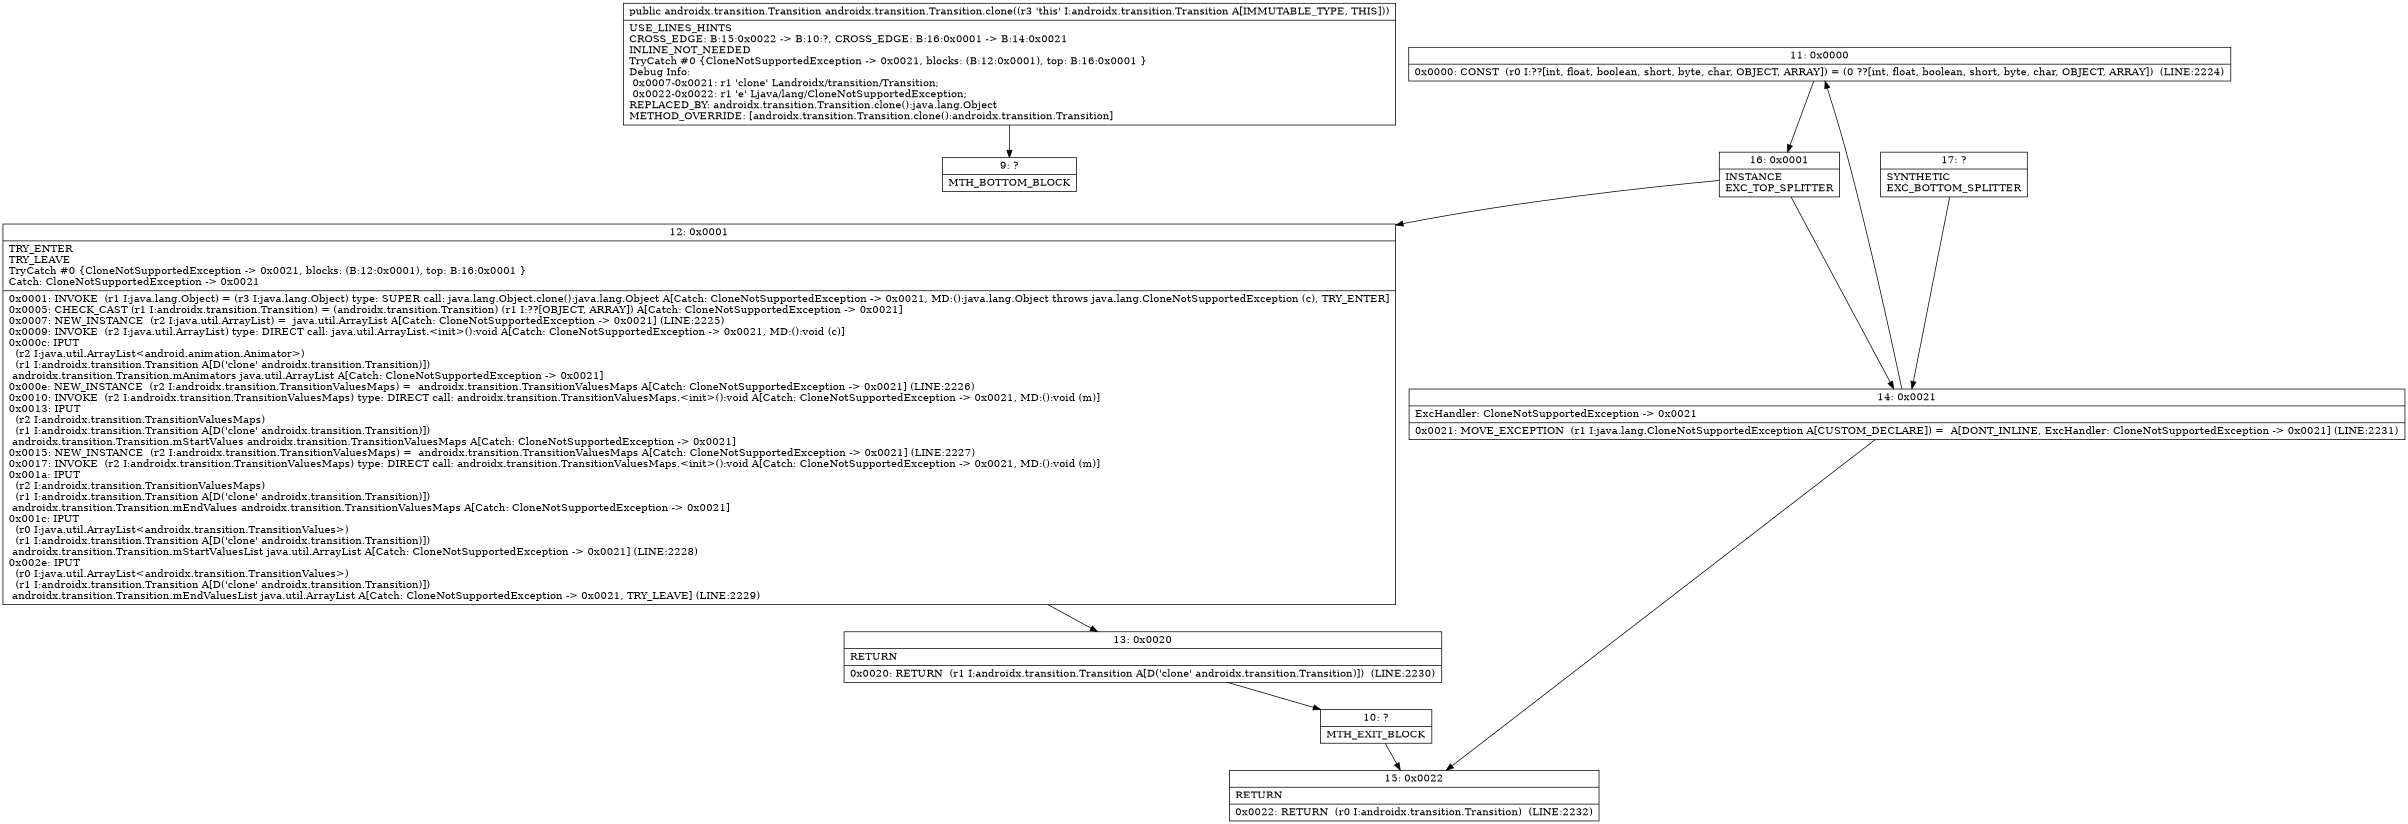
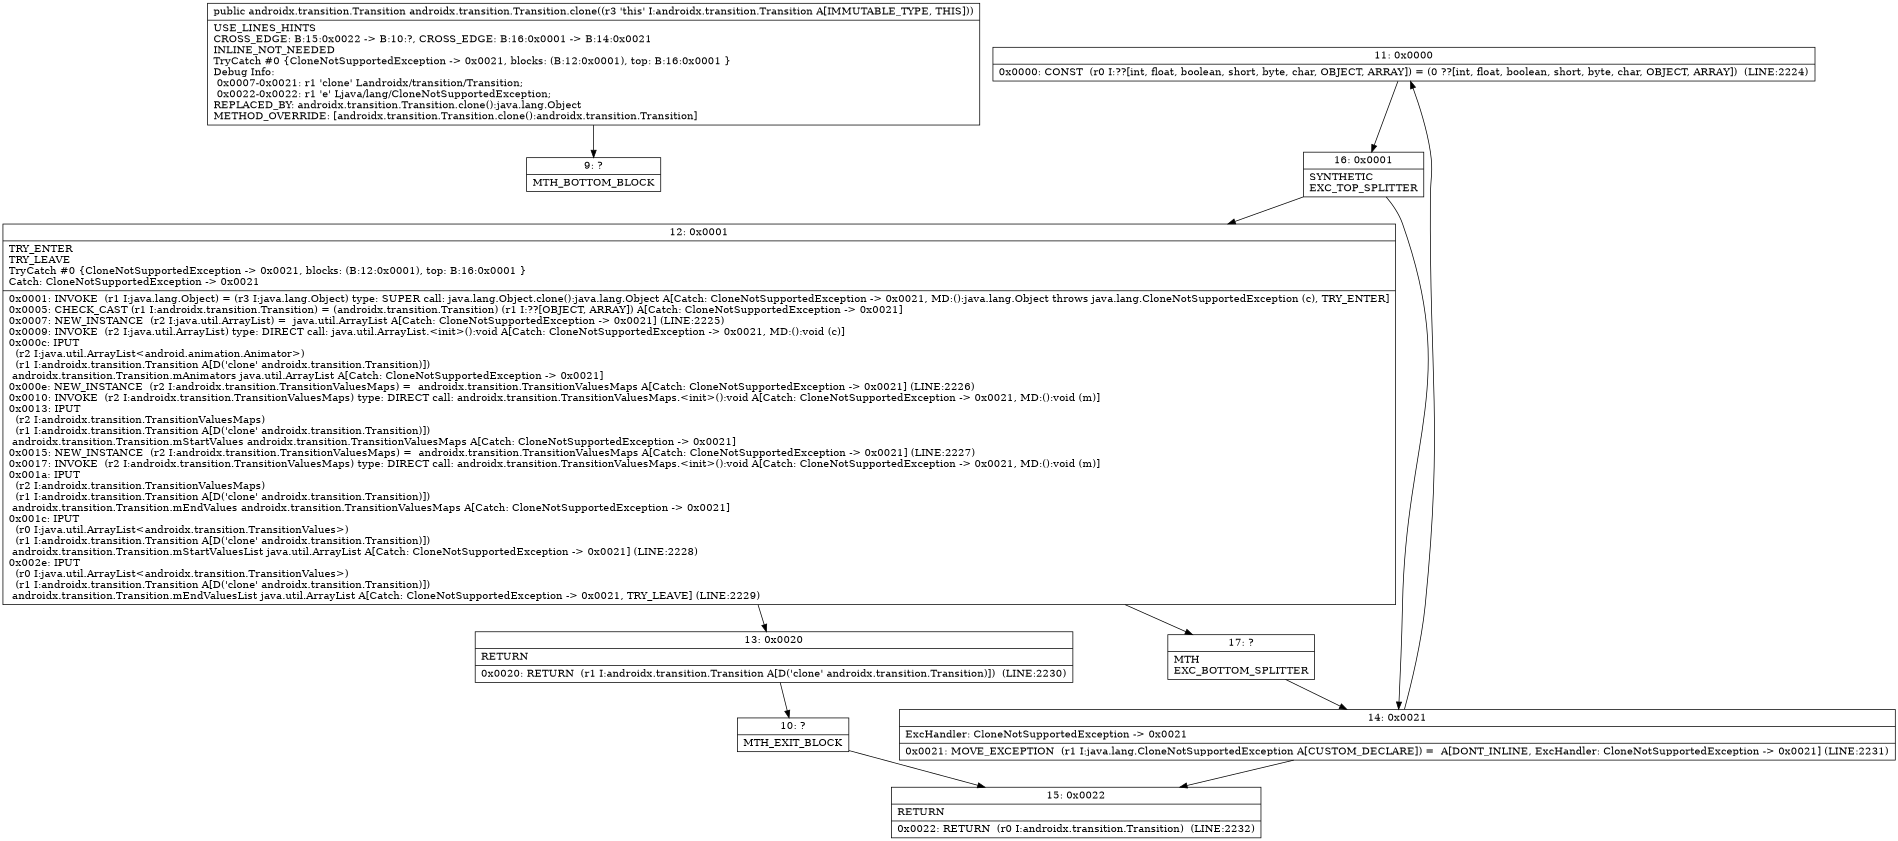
node "16: 0x0001": text "INSTANCE" -> "SYNTHETIC"
node "17: ?": text "SYNTHETIC" -> "MTH"
edge "12: 0x0001" -> "17: ?": added
